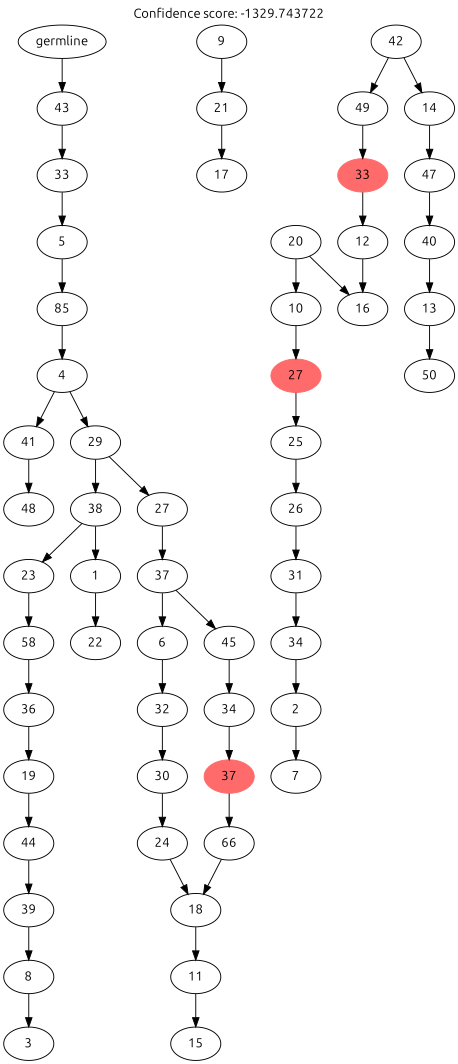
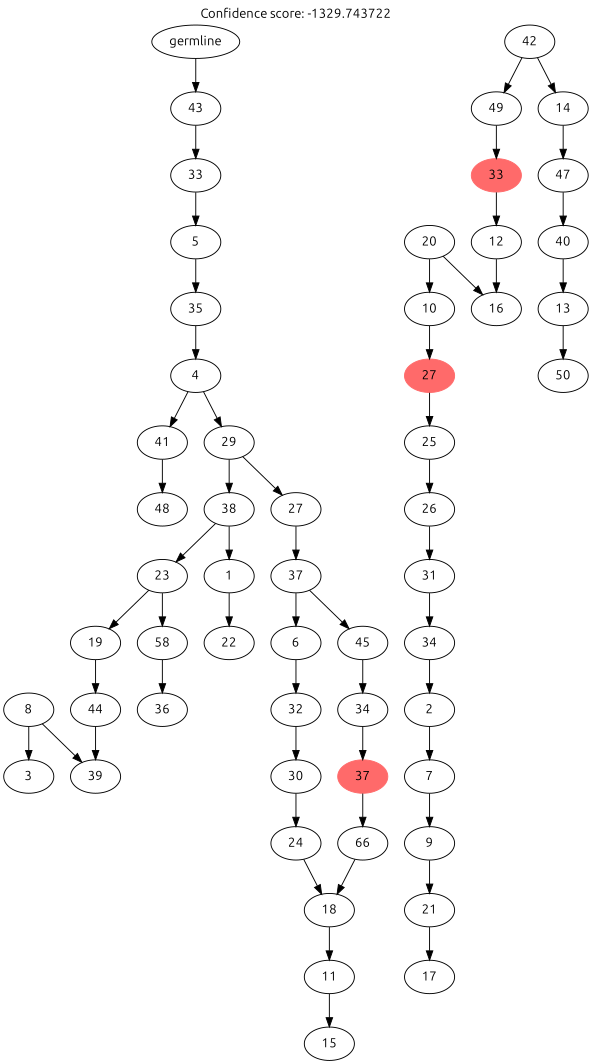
node "85": label "85" -> "35"
edge "36" -> "19": now "23" -> "19"
edge "7" -> "9": added
edge "39" -> "8": reversed
